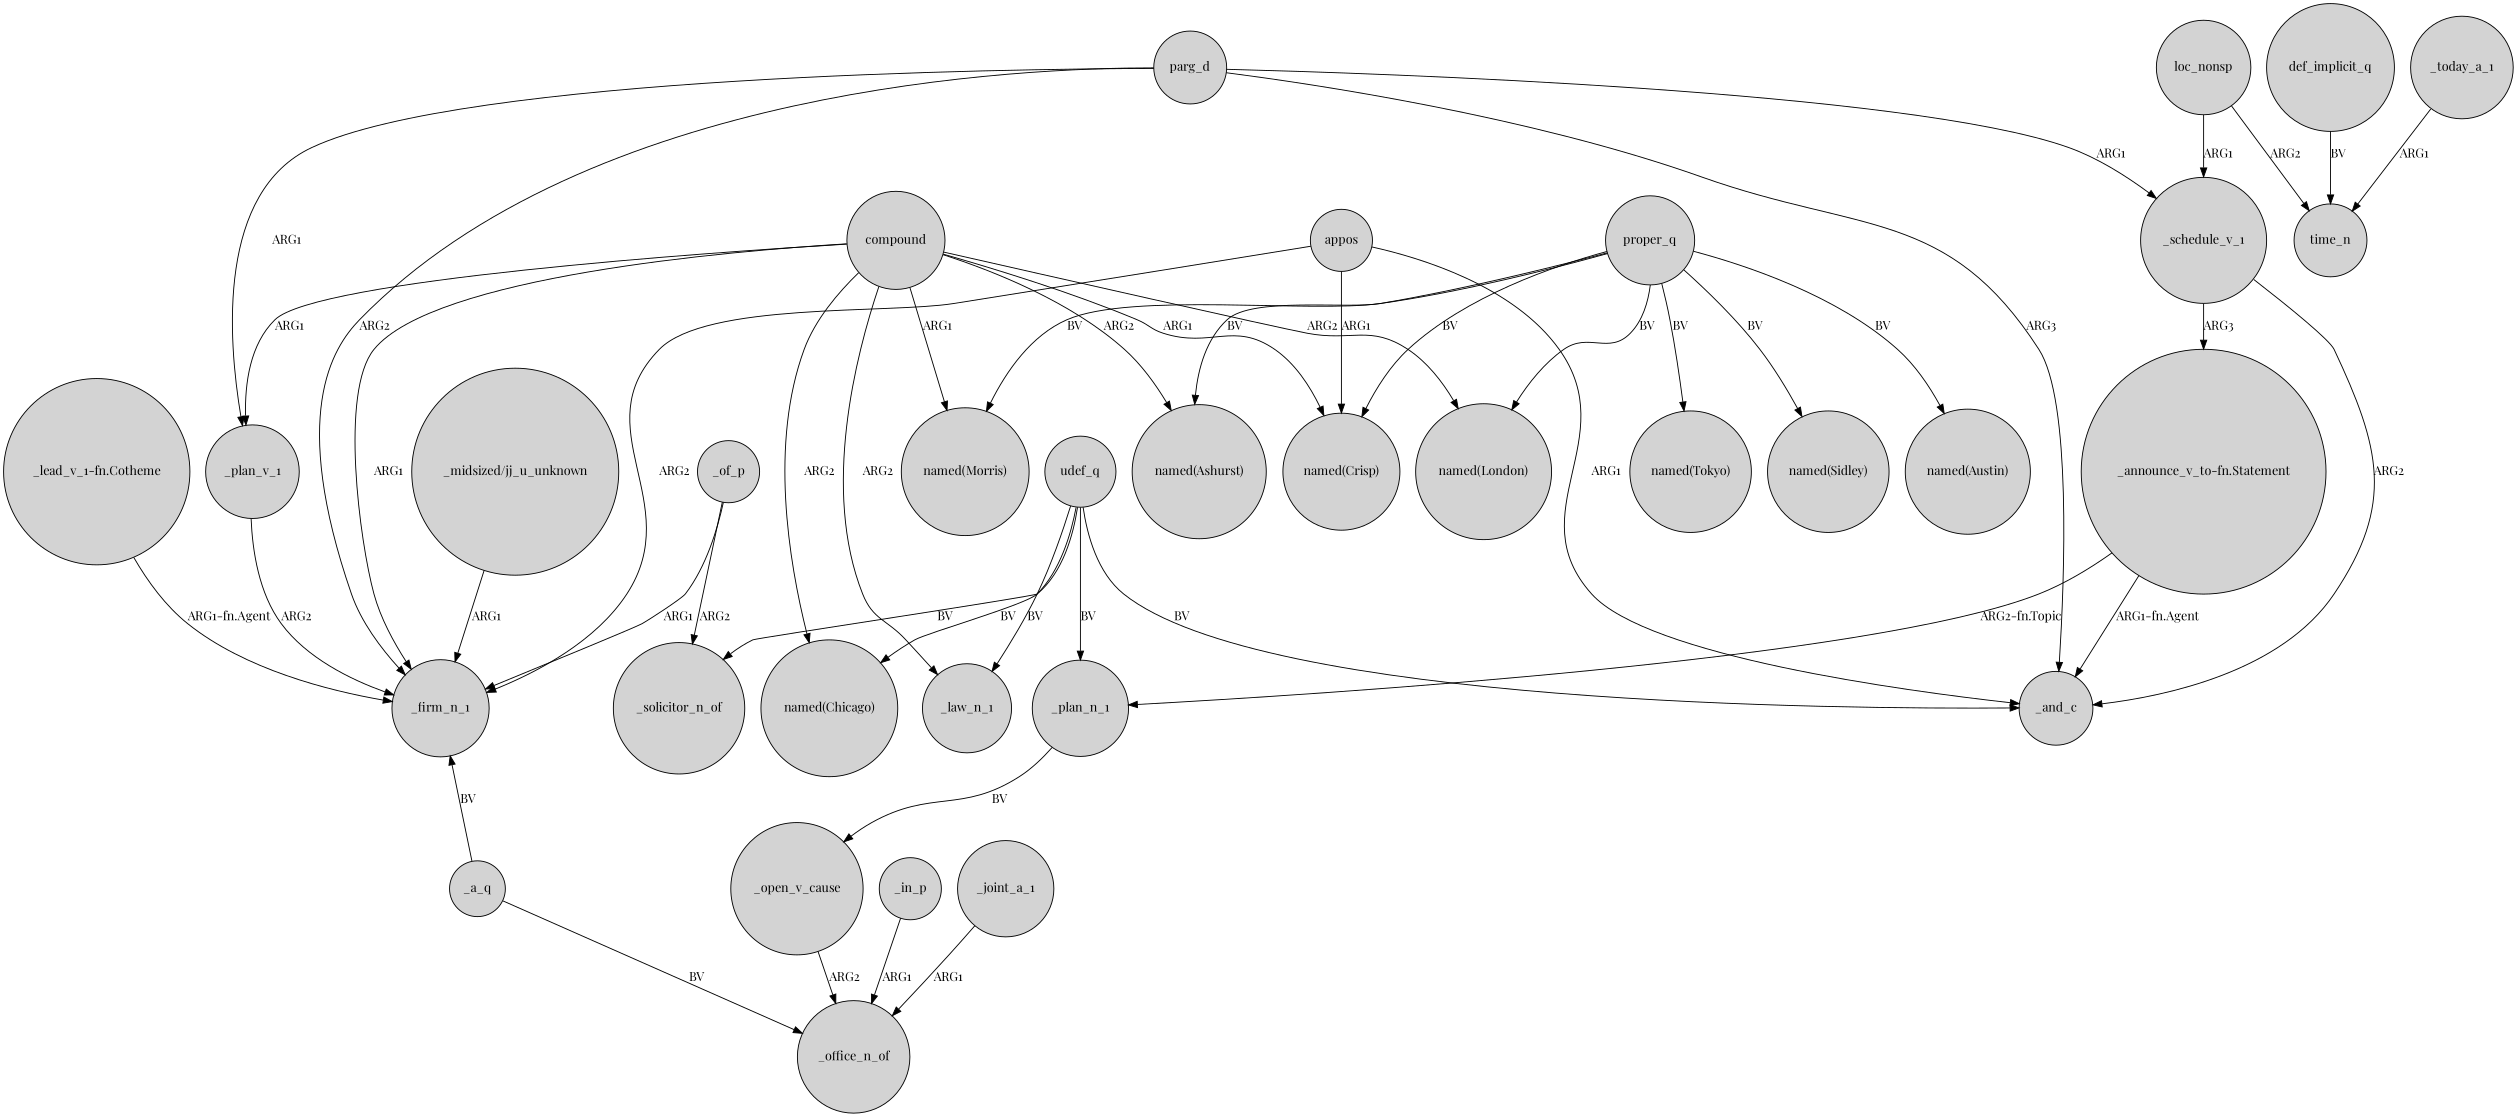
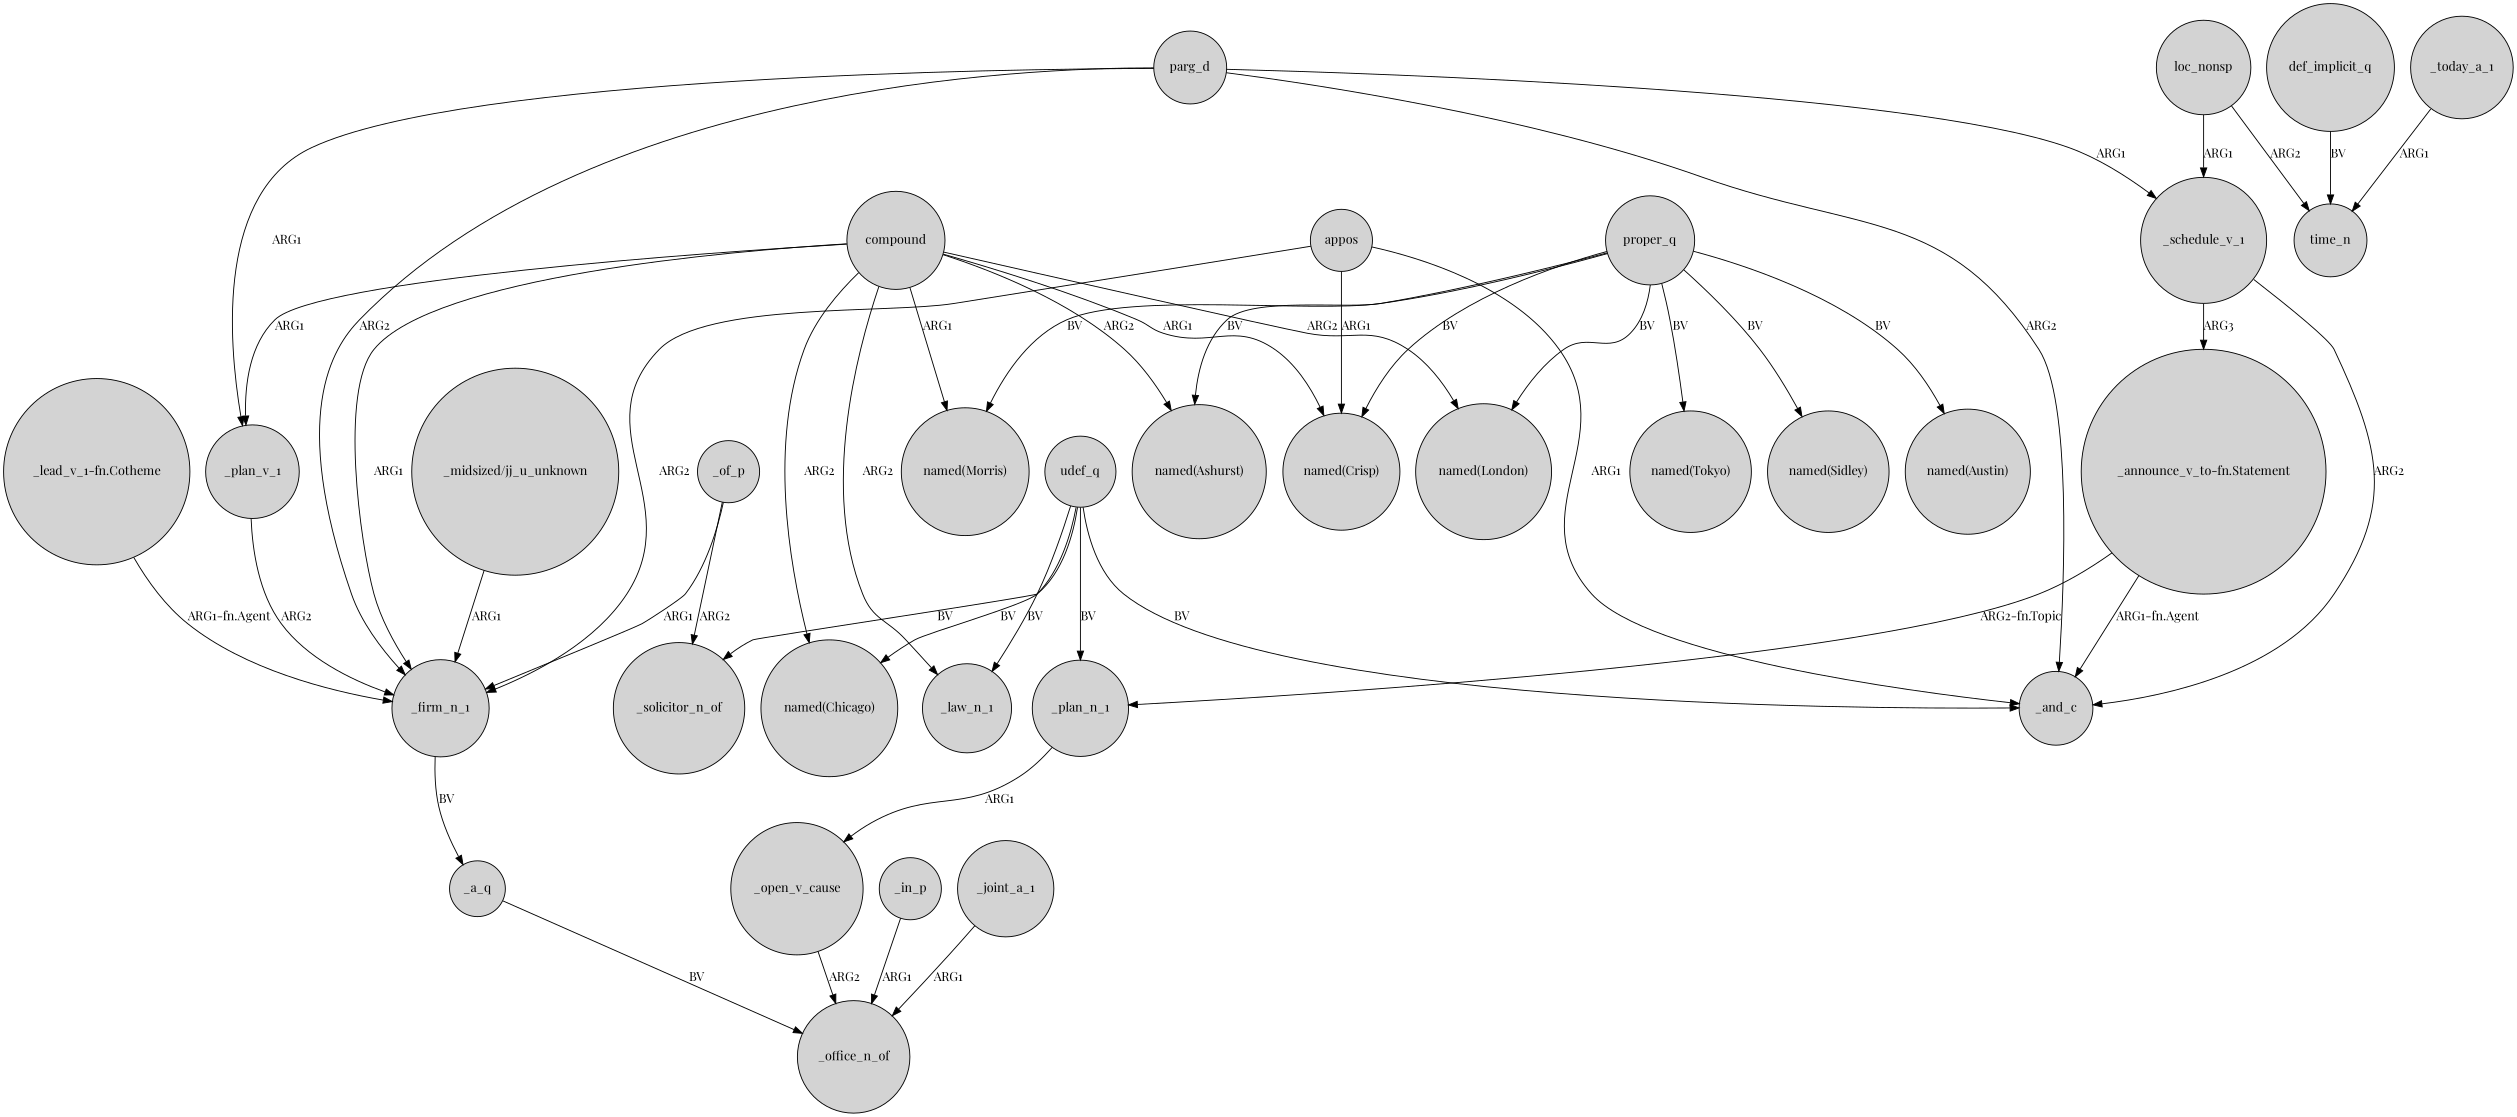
edge "parg_d" -> "_and_c": label "ARG3" -> "ARG2"
edge "_plan_n_1" -> "_open_v_cause": label "BV" -> "ARG1"
edge "_a_q" -> "_firm_n_1": reversed
